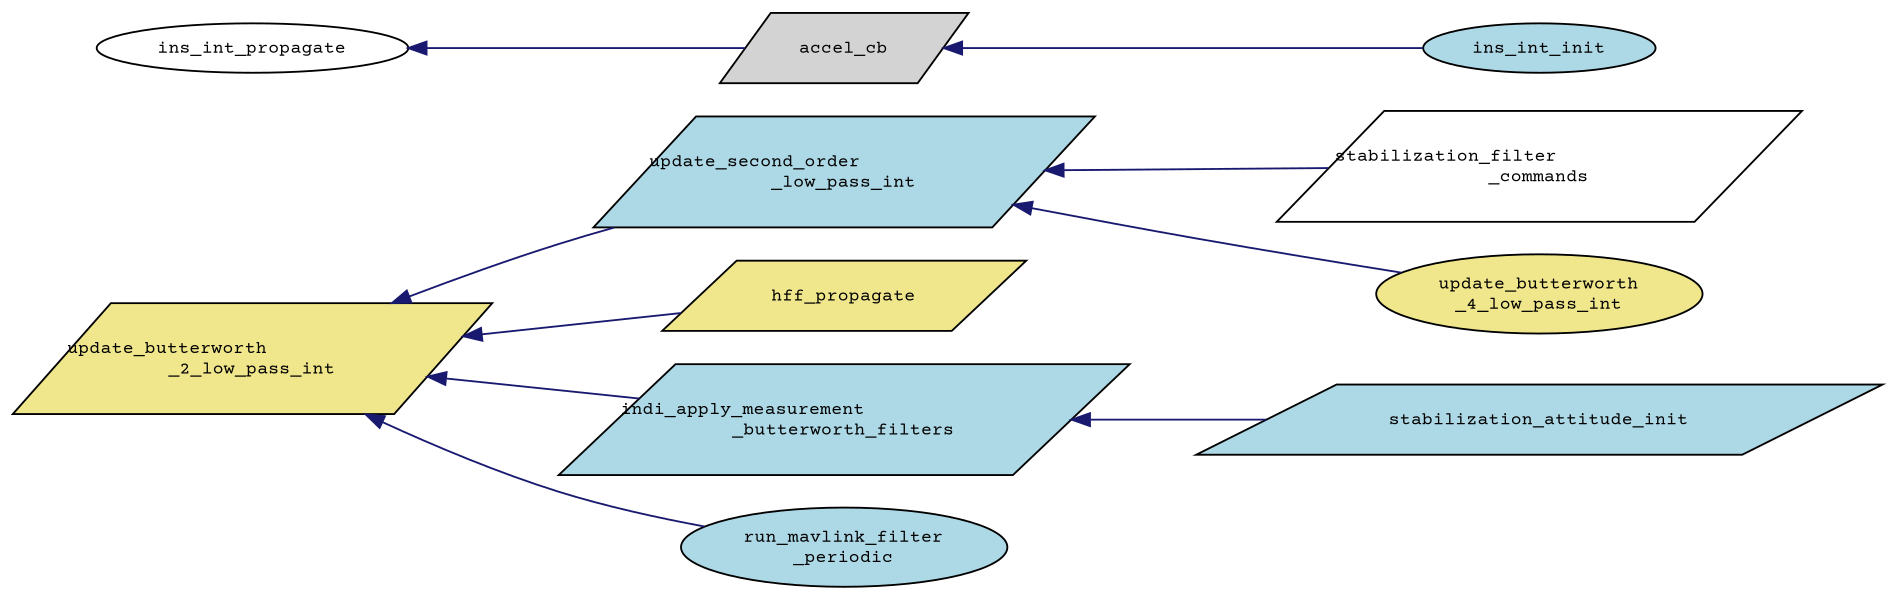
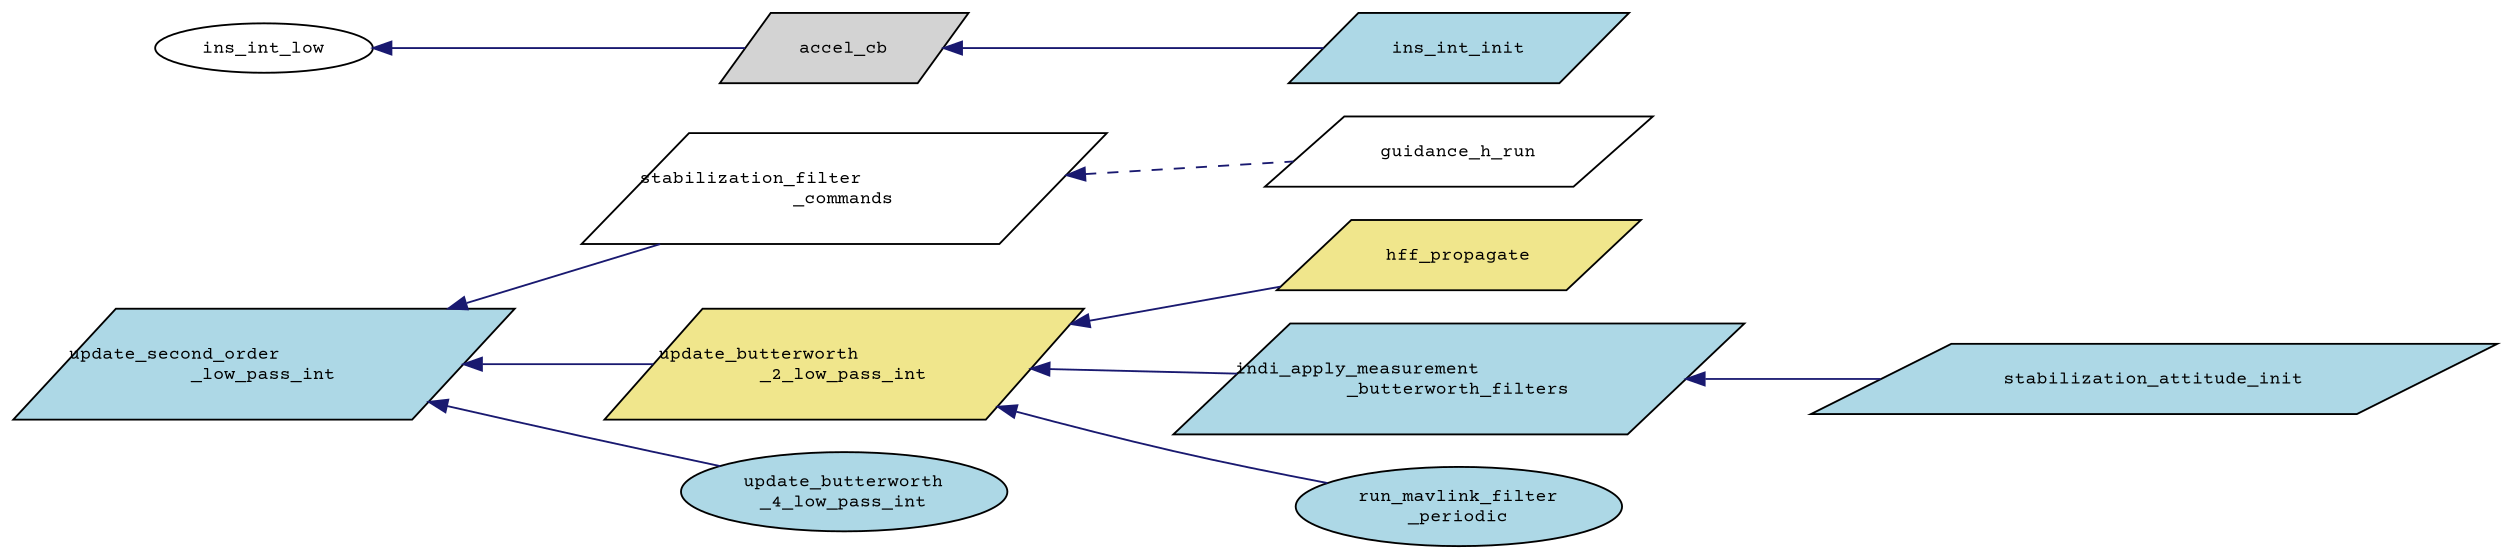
node "ins_int_propagate": label "ins_int_propagate" -> "ins_int_low"
node "ins_int_init": shape ellipse -> parallelogram
node "guidance_h_run": added
edge "update_second_order _low_pass_int" -> "update_butterworth _2_low_pass_int": reversed
node "update_butterworth _4_low_pass_int": fillcolor khaki -> lightblue
